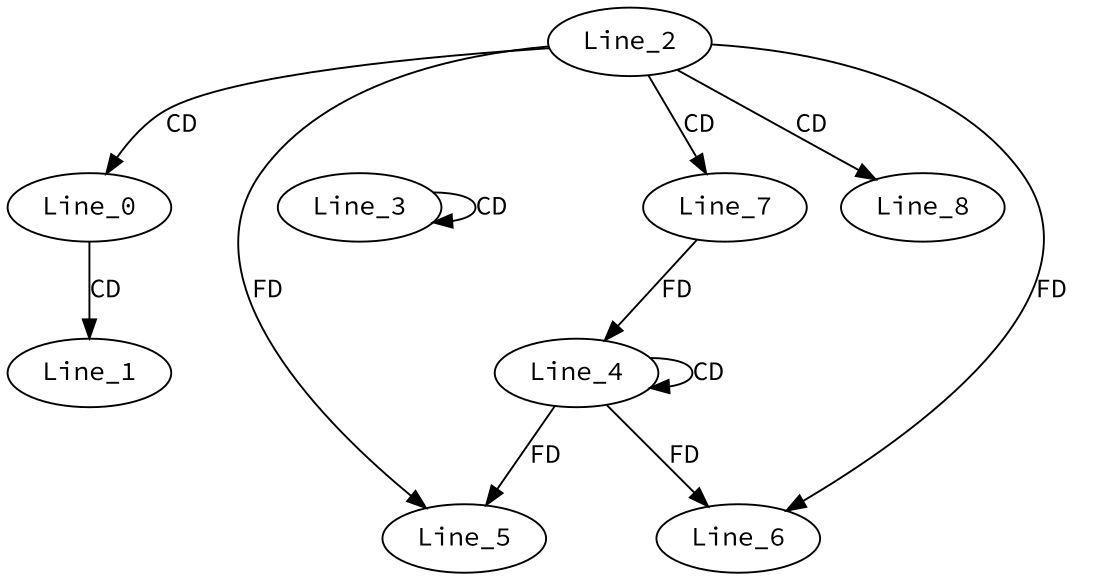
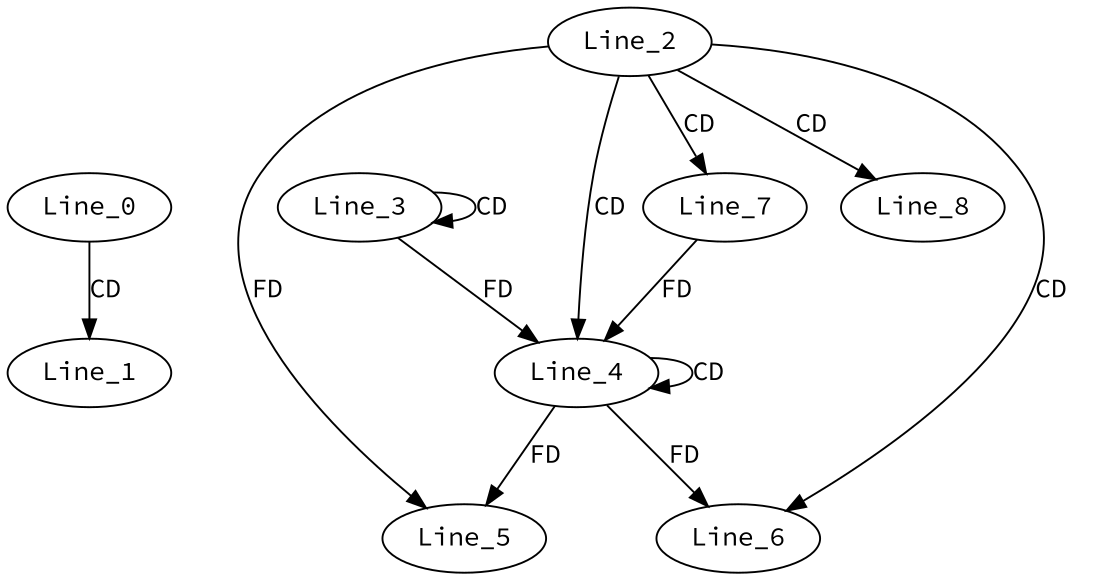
edge "Line_2" -> "Line_0": now "Line_2" -> "Line_4"
edge "Line_3" -> "Line_4": added, label "FD"
edge "Line_2" -> "Line_6": label "FD" -> "CD"
